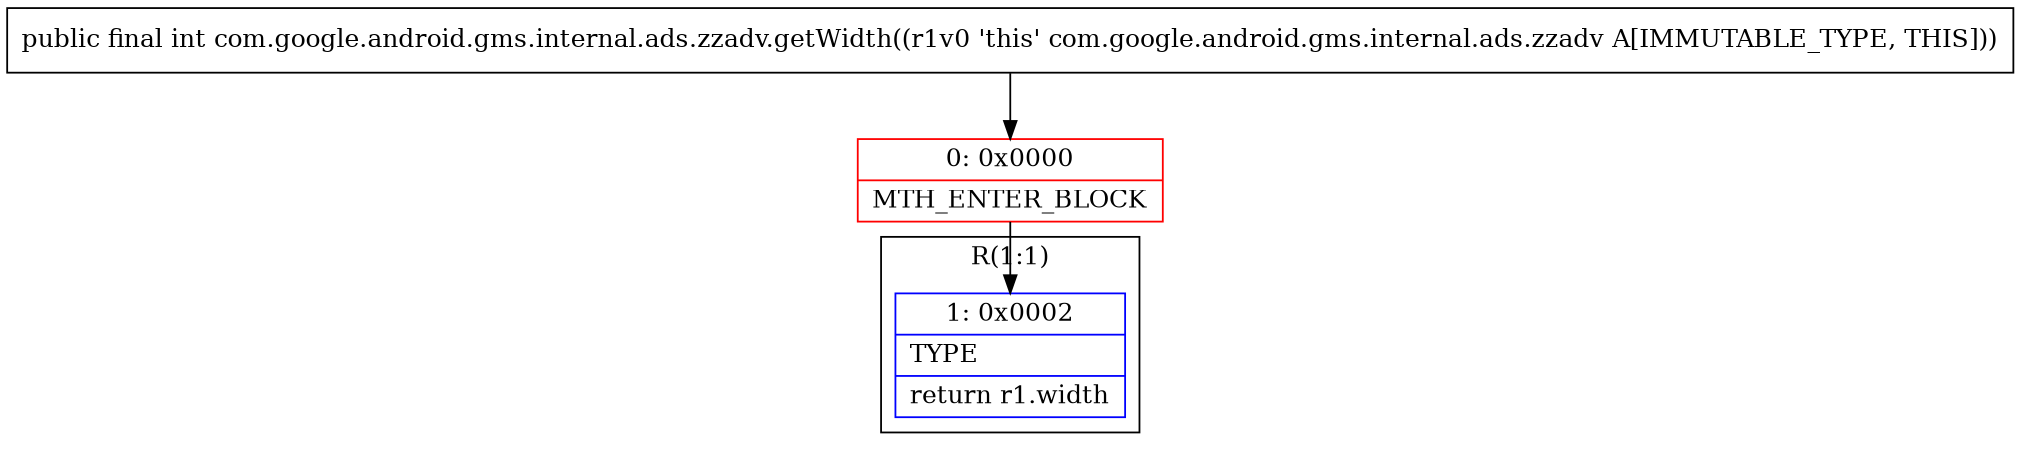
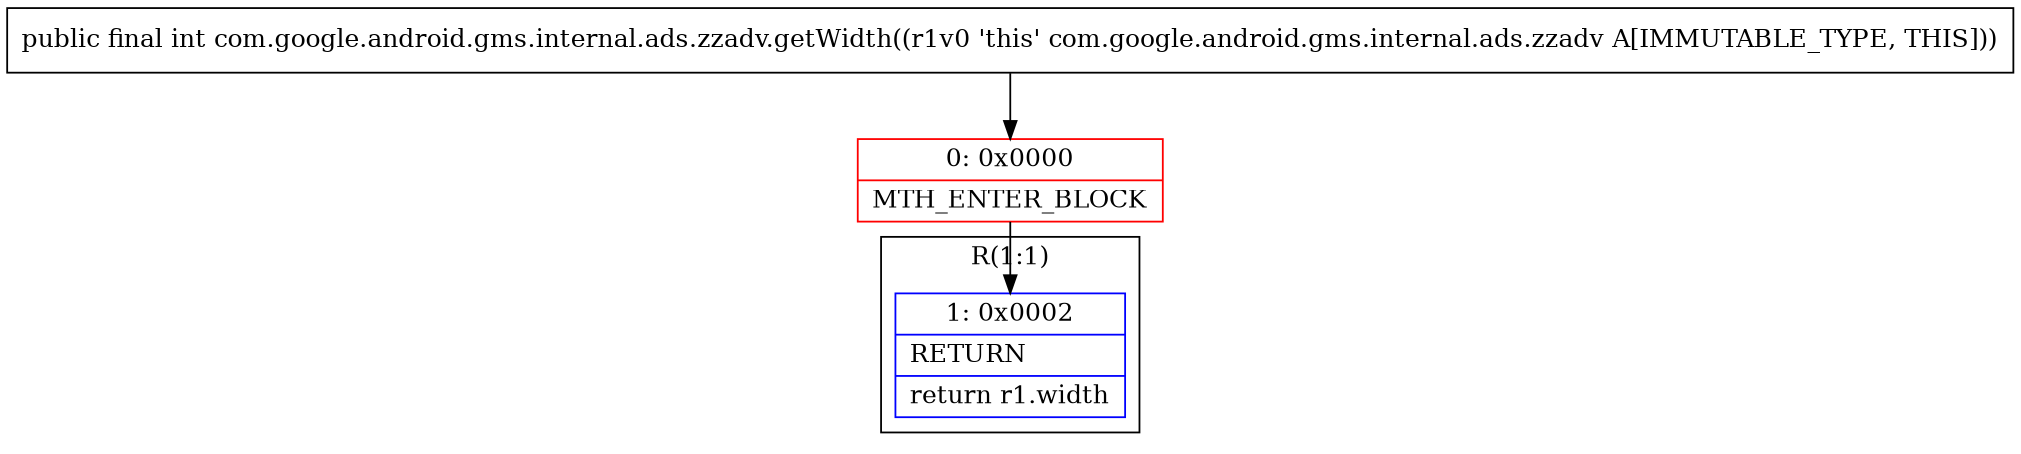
node "1: 0x0002": text "TYPE" -> "RETURN"
